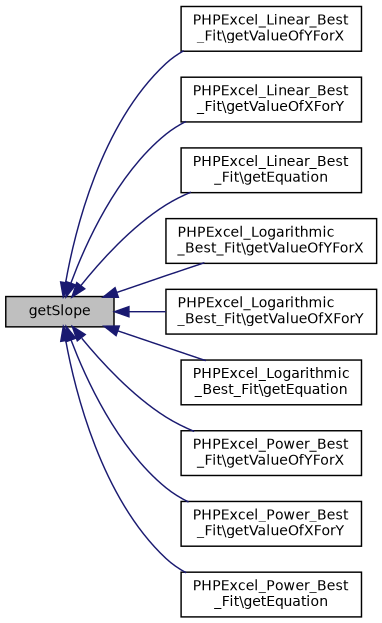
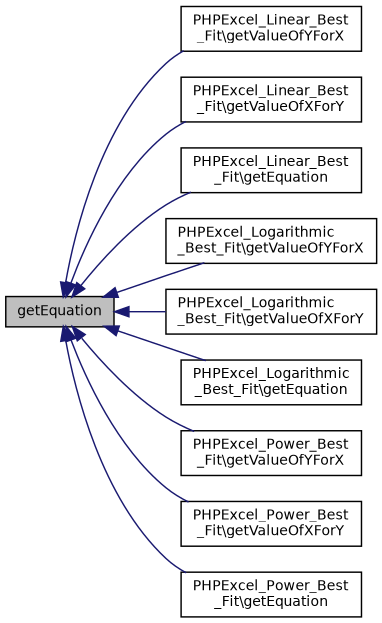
node "getSlope": label "getSlope" -> "getEquation"
